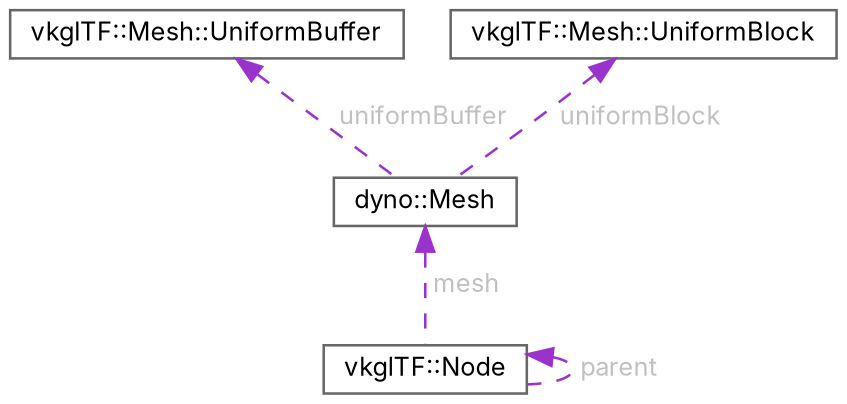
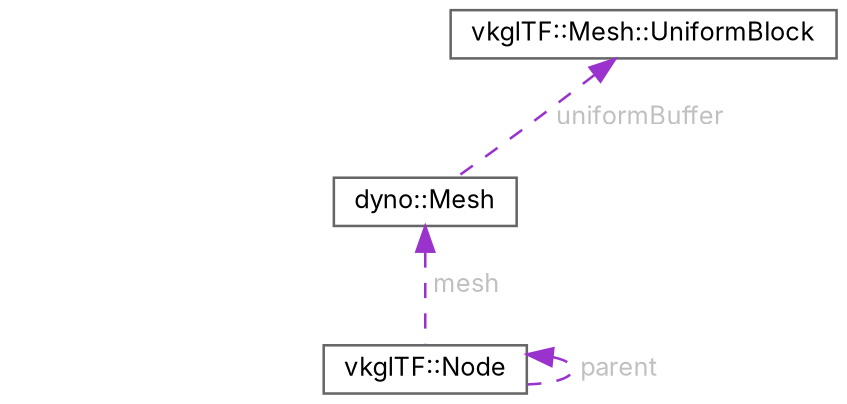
node "vkglTF::Mesh::UniformBuffer": removed
edge "dyno::Mesh" -> "vkglTF::Mesh::UniformBlock": label " uniformBlock" -> " uniformBuffer"
